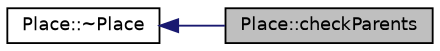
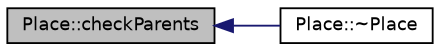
edge "Place::checkParents" -> "Place::~Place": reversed
